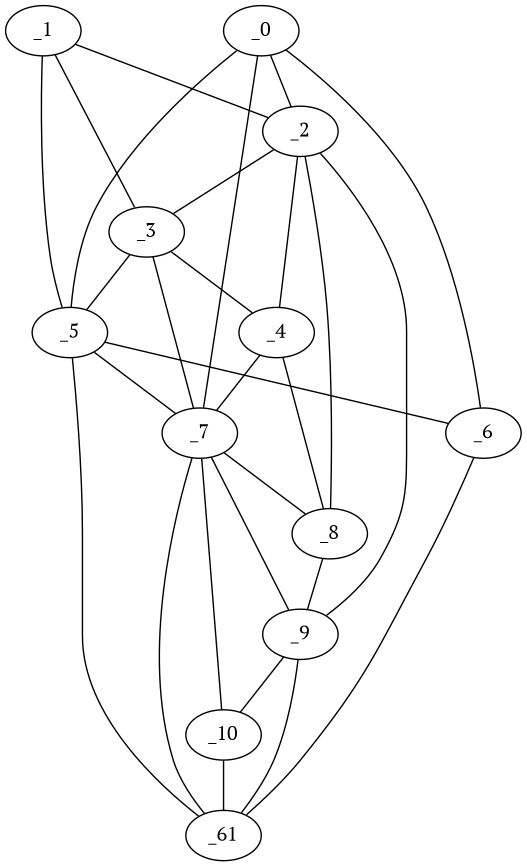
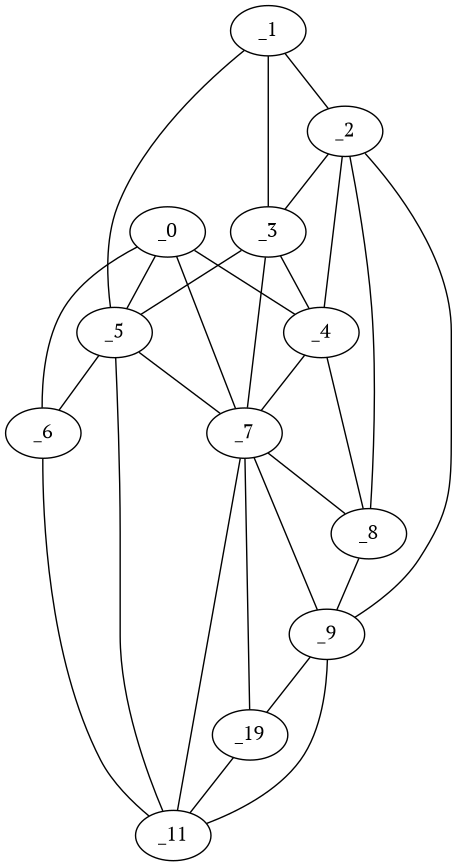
edge "_0" -- "_2": now "_0" -- "_4"
node "_10": label "_10" -> "_19"
node "_61": label "_61" -> "_11"
